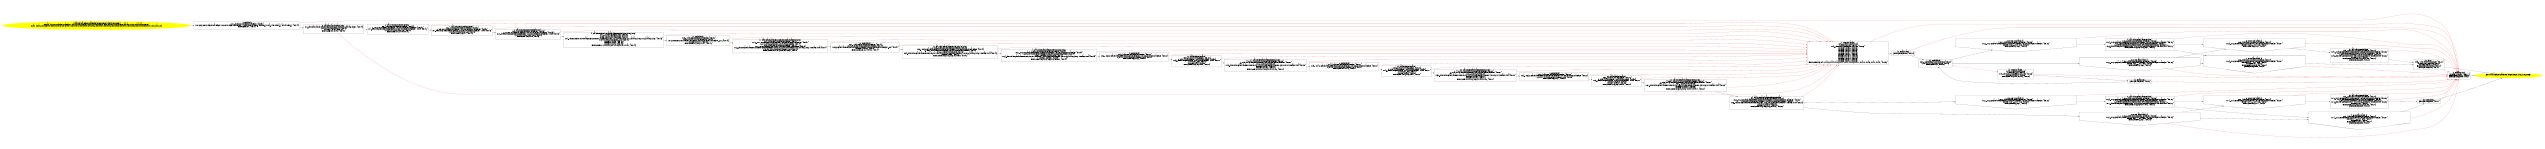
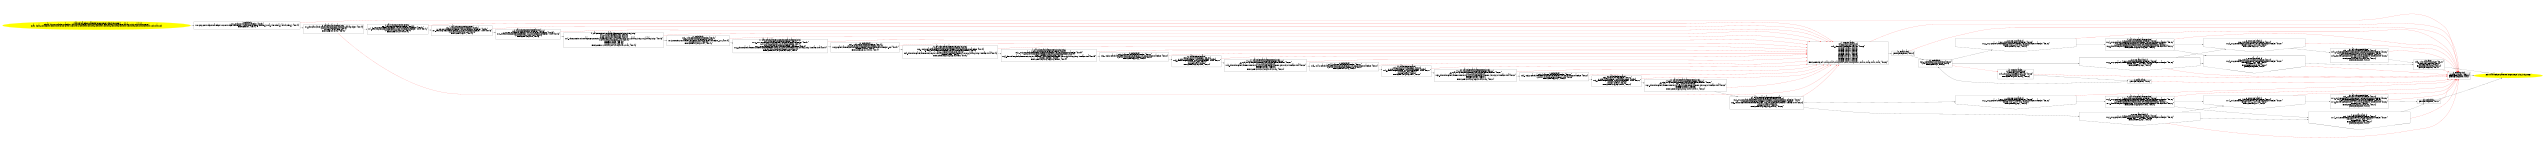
node "42:  Finally mem APPLY_ABSTRACTION; [line 205]": label "42:  Finally mem APPLY_ABSTRACTION; [line 205]" -> "42:  Finally branch APPLY_ABSTRACTION; [line 205]"
